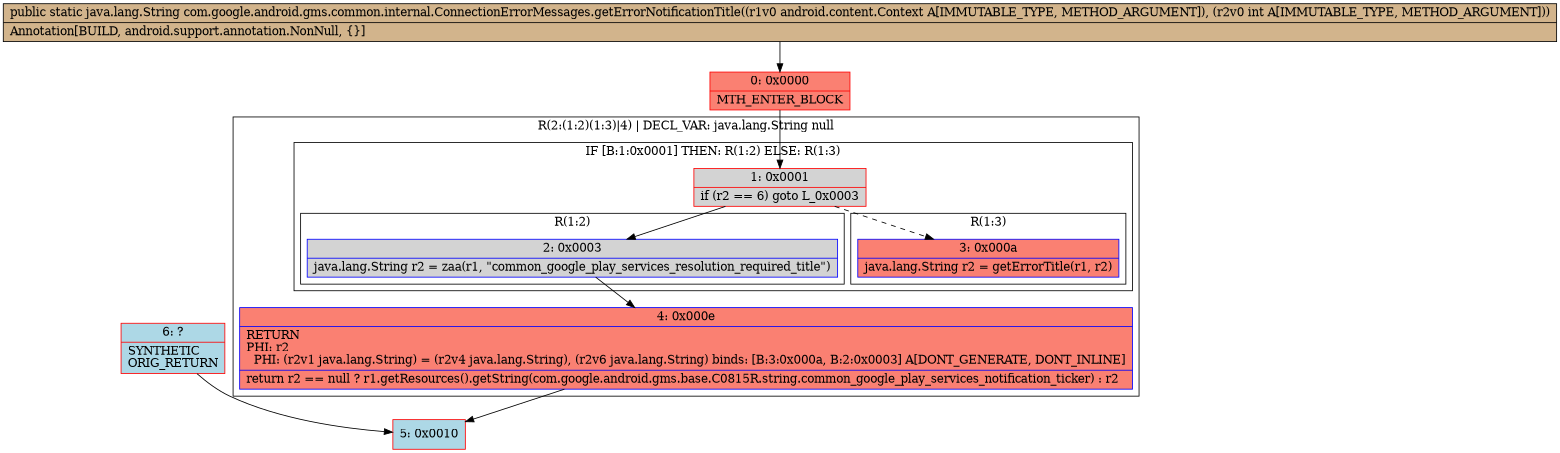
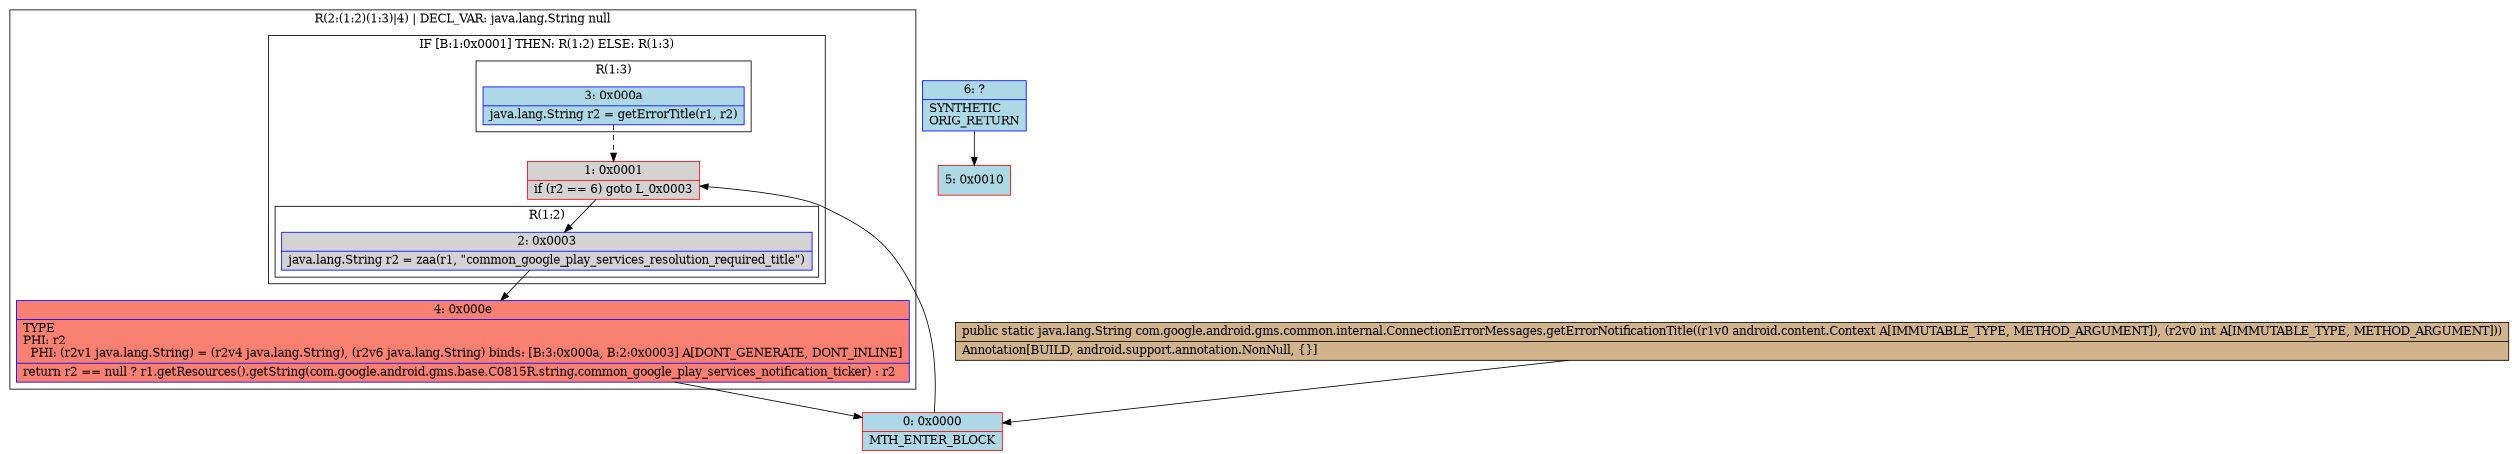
node "0: 0x0000": fillcolor salmon -> lightblue
edge "1: 0x0001" -> "3: 0x000a": reversed
node "3: 0x000a": fillcolor salmon -> lightblue
node "4: 0x000e": text "RETURN" -> "TYPE"
node "6: ?": color red -> blue
edge "4: 0x000e" -> "5: 0x0010": now "4: 0x000e" -> "0: 0x0000"
